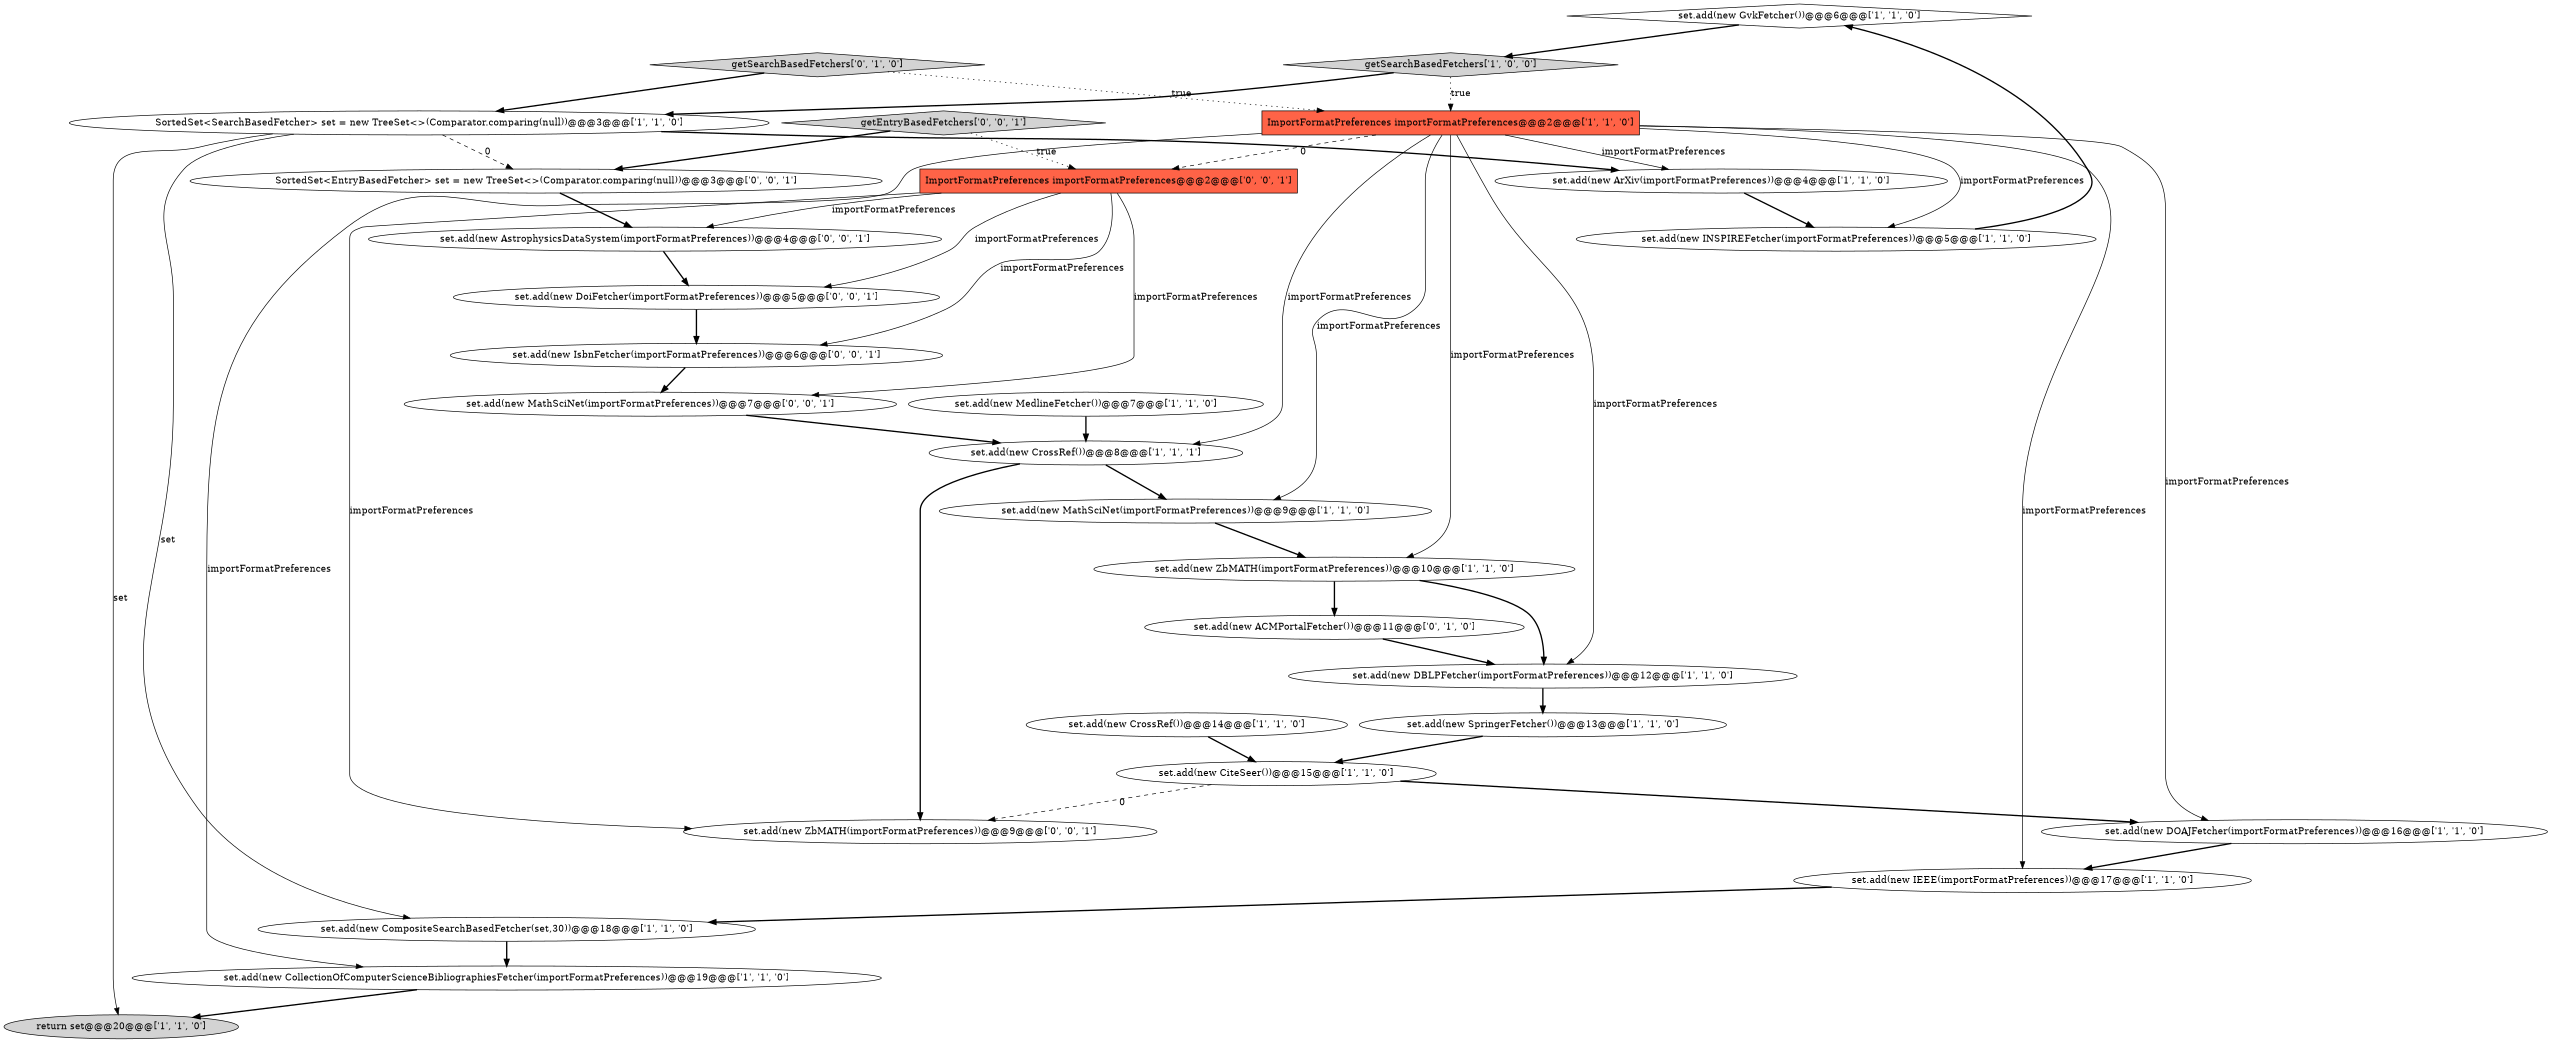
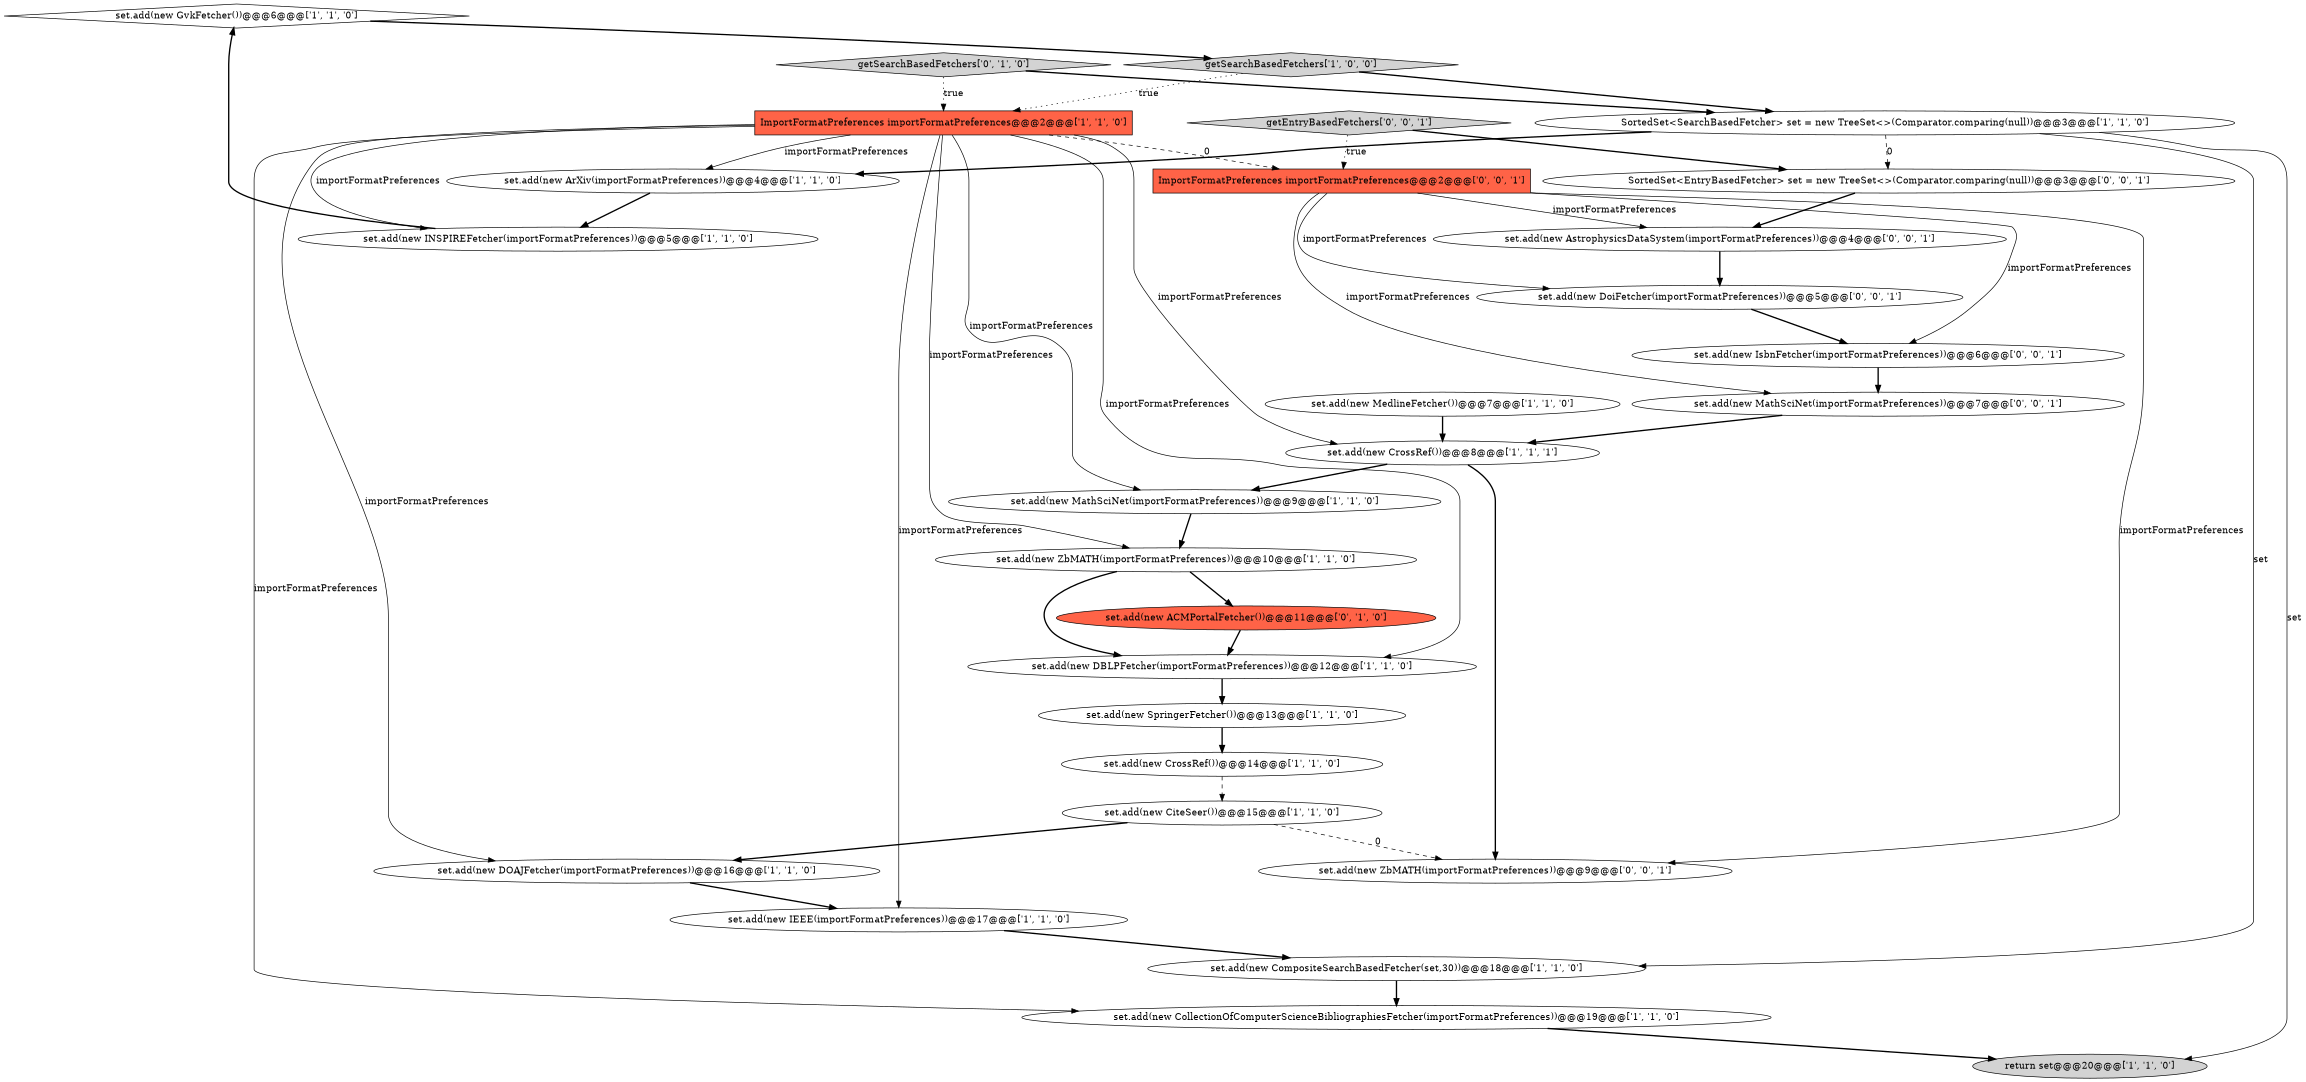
node "set.add(new ACMPortalFetcher())@@@11@@@['0', '1', '0']": fillcolor white -> tomato
edge "set.add(new CrossRef())@@@14@@@['1', '1', '0']" -> "set.add(new CiteSeer())@@@15@@@['1', '1', '0']": style bold -> dashed
edge "set.add(new SpringerFetcher())@@@13@@@['1', '1', '0']" -> "set.add(new CiteSeer())@@@15@@@['1', '1', '0']": now "set.add(new SpringerFetcher())@@@13@@@['1', '1', '0']" -> "set.add(new CrossRef())@@@14@@@['1', '1', '0']"
